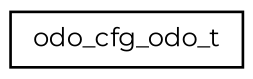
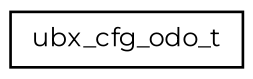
node "odo_cfg_odo_t": label "odo_cfg_odo_t" -> "ubx_cfg_odo_t"
